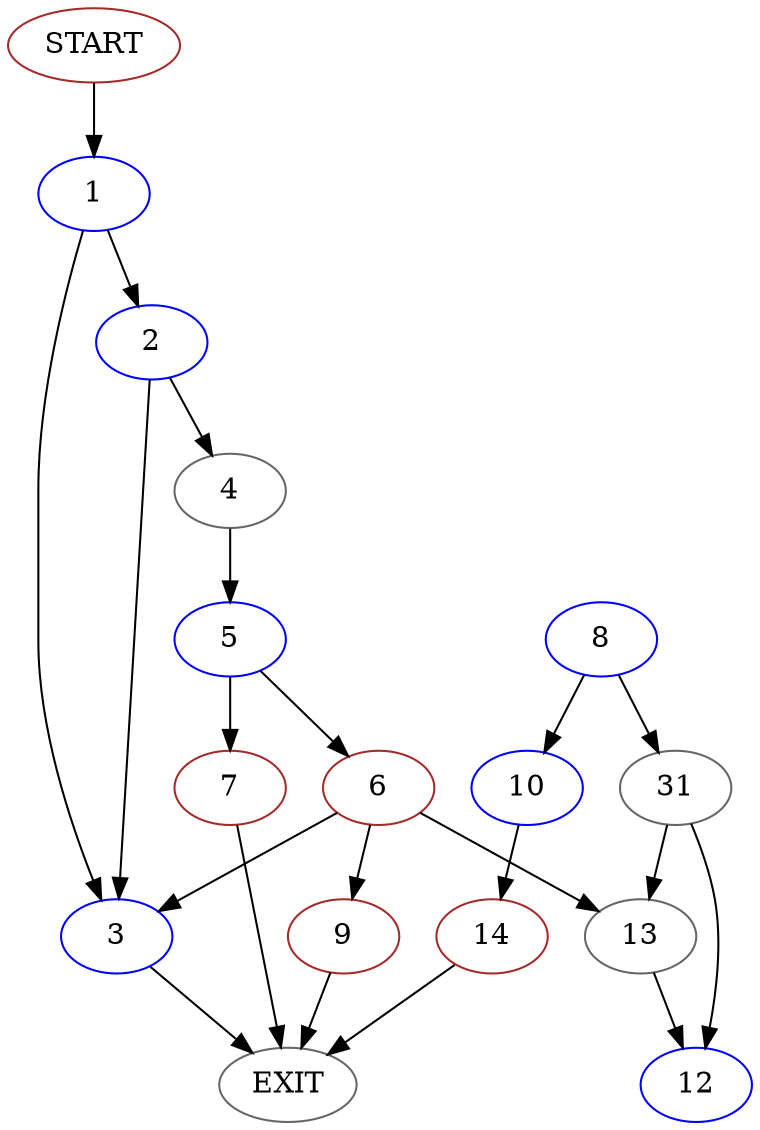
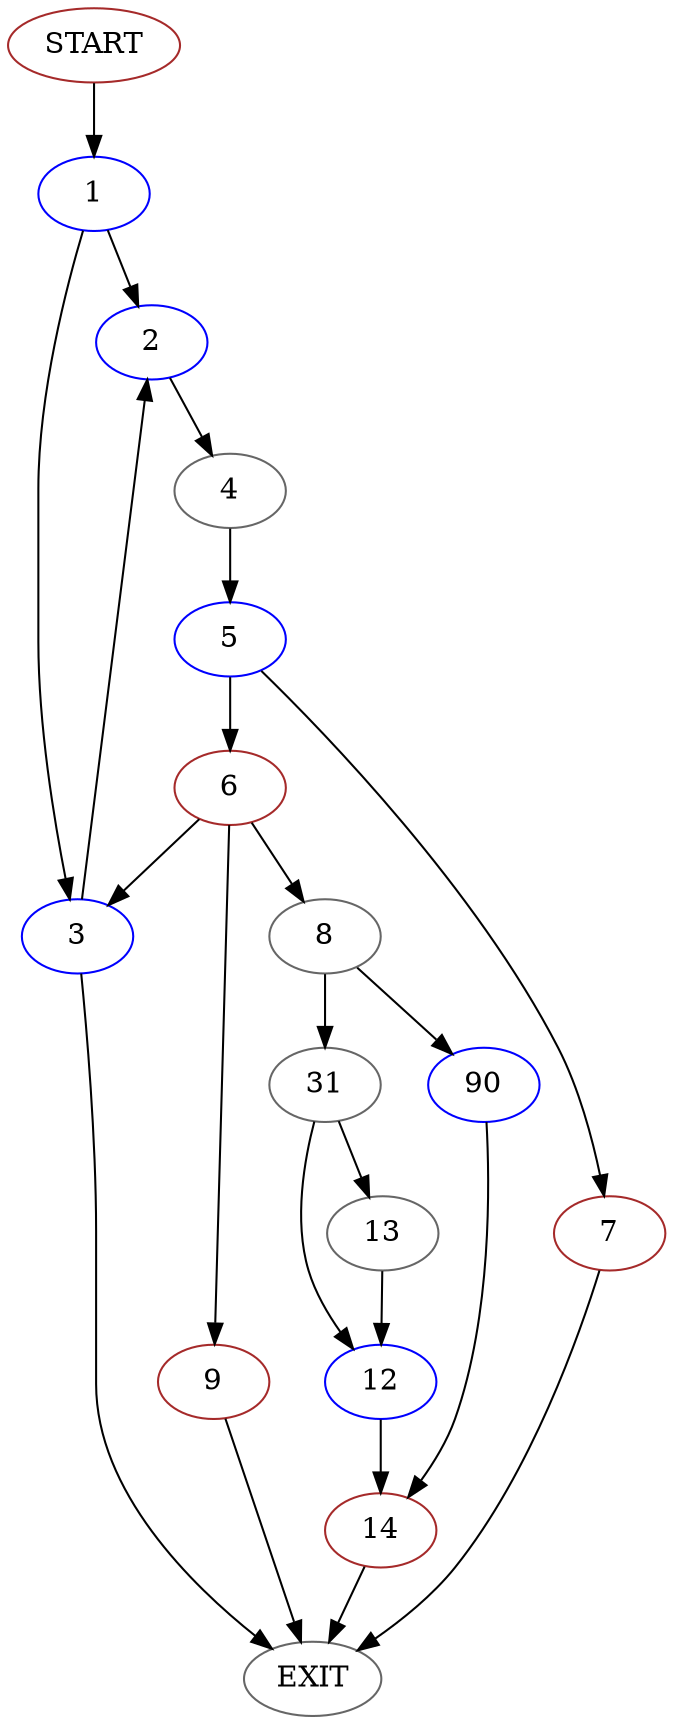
edge "2" -> "3": reversed
node "8": color blue -> gray40
node "10": label "10" -> "90"
edge "6" -> "13": now "6" -> "8"
edge "12" -> "14": added
